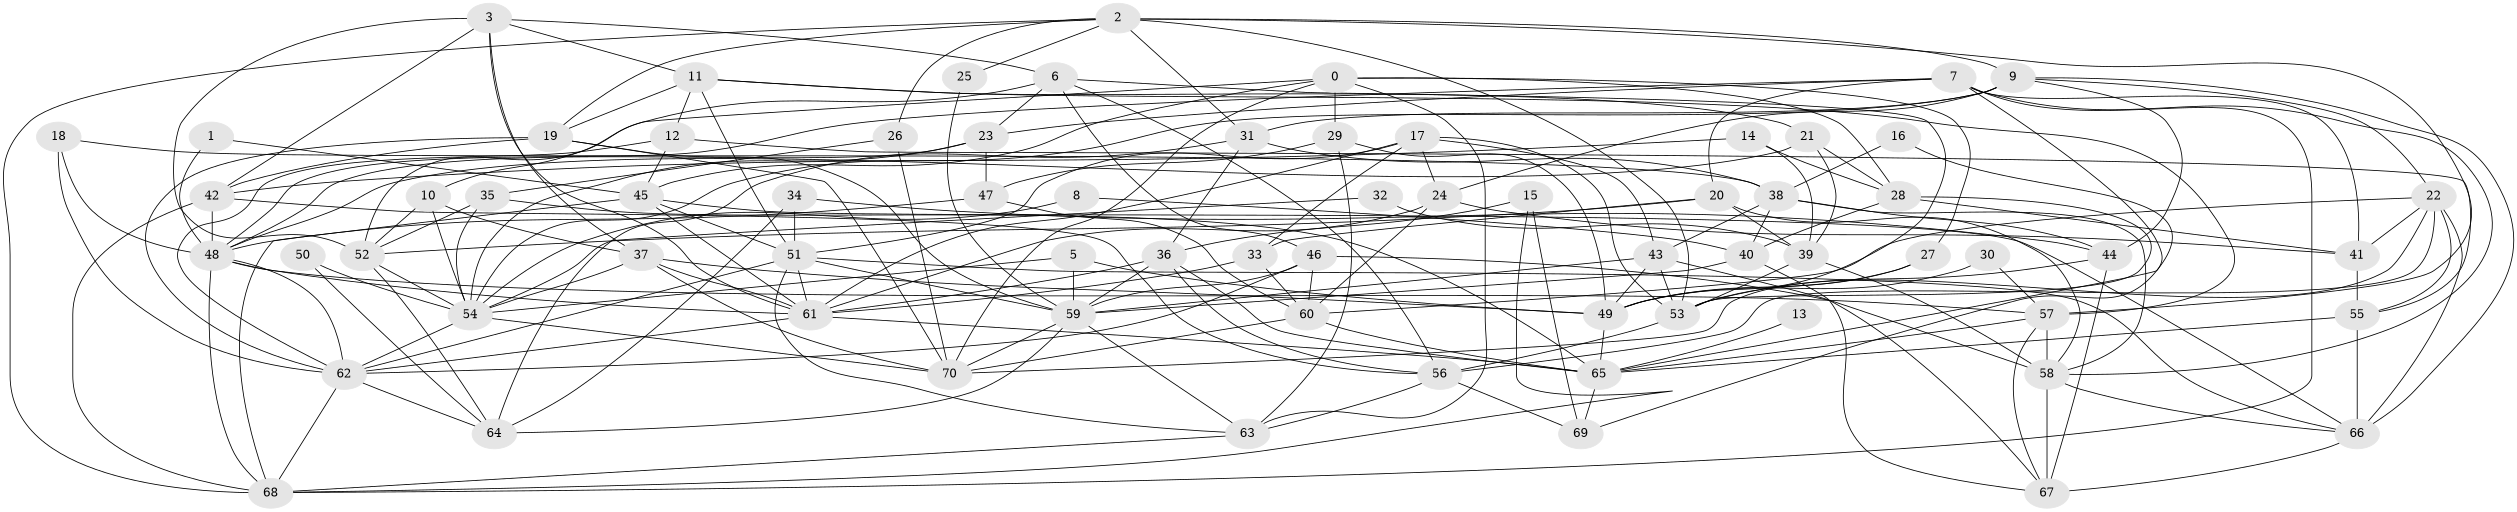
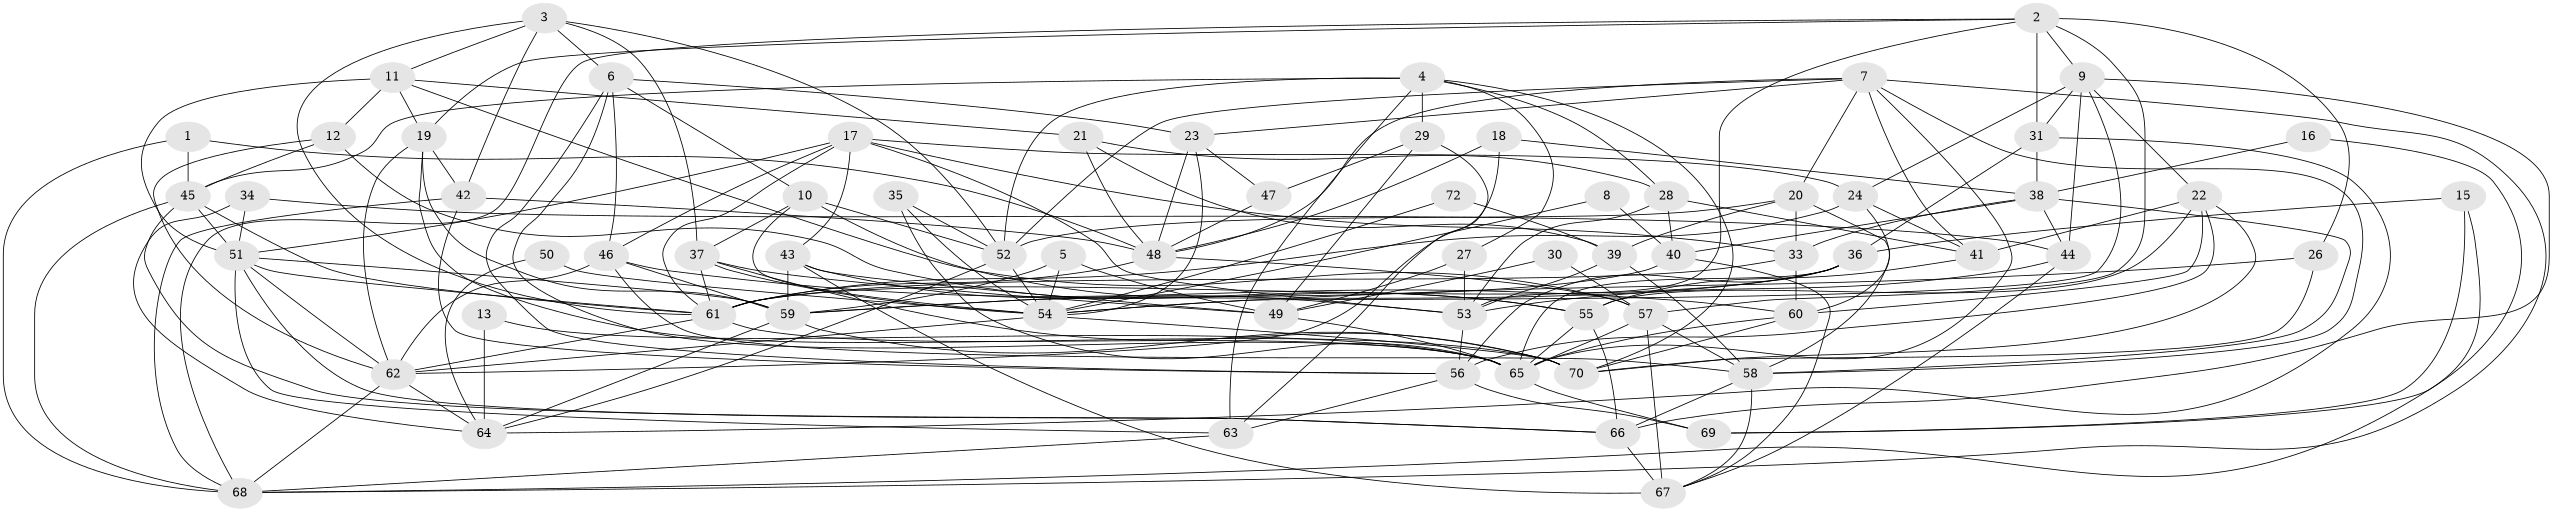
node "25": removed
node "0": label "0" -> "4"
edge "7" -- "52": added
edge "6" -- "49": now "6" -- "65"
node "14": removed
edge "26" -- "35": now "26" -- "54"
edge "17" -- "46": added
node "32": label "32" -> "72"
edge "38" -- "43": now "38" -- "33"
edge "47" -- "60": removed
edge "48" -- "62": removed
edge "10" -- "55": added
edge "22" -- "66": removed
edge "59" -- "63": removed
edge "13" -- "64": added
edge "48" -- "68": now "1" -- "68"
